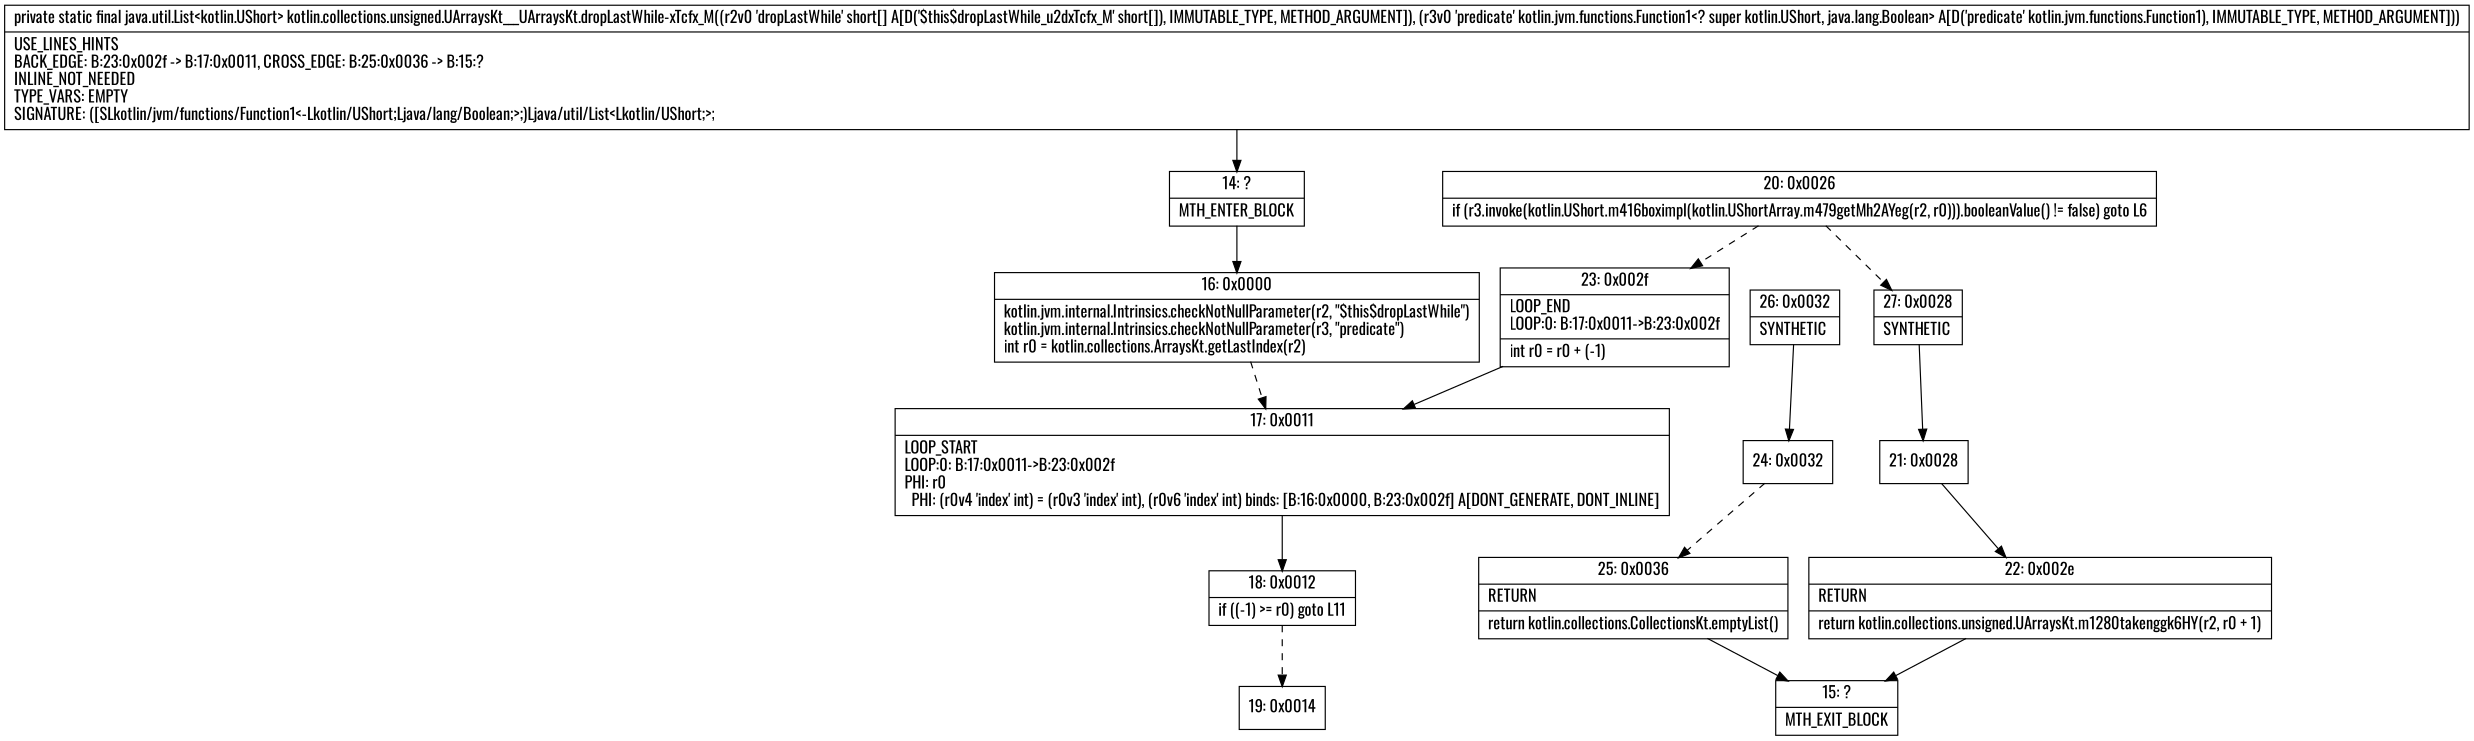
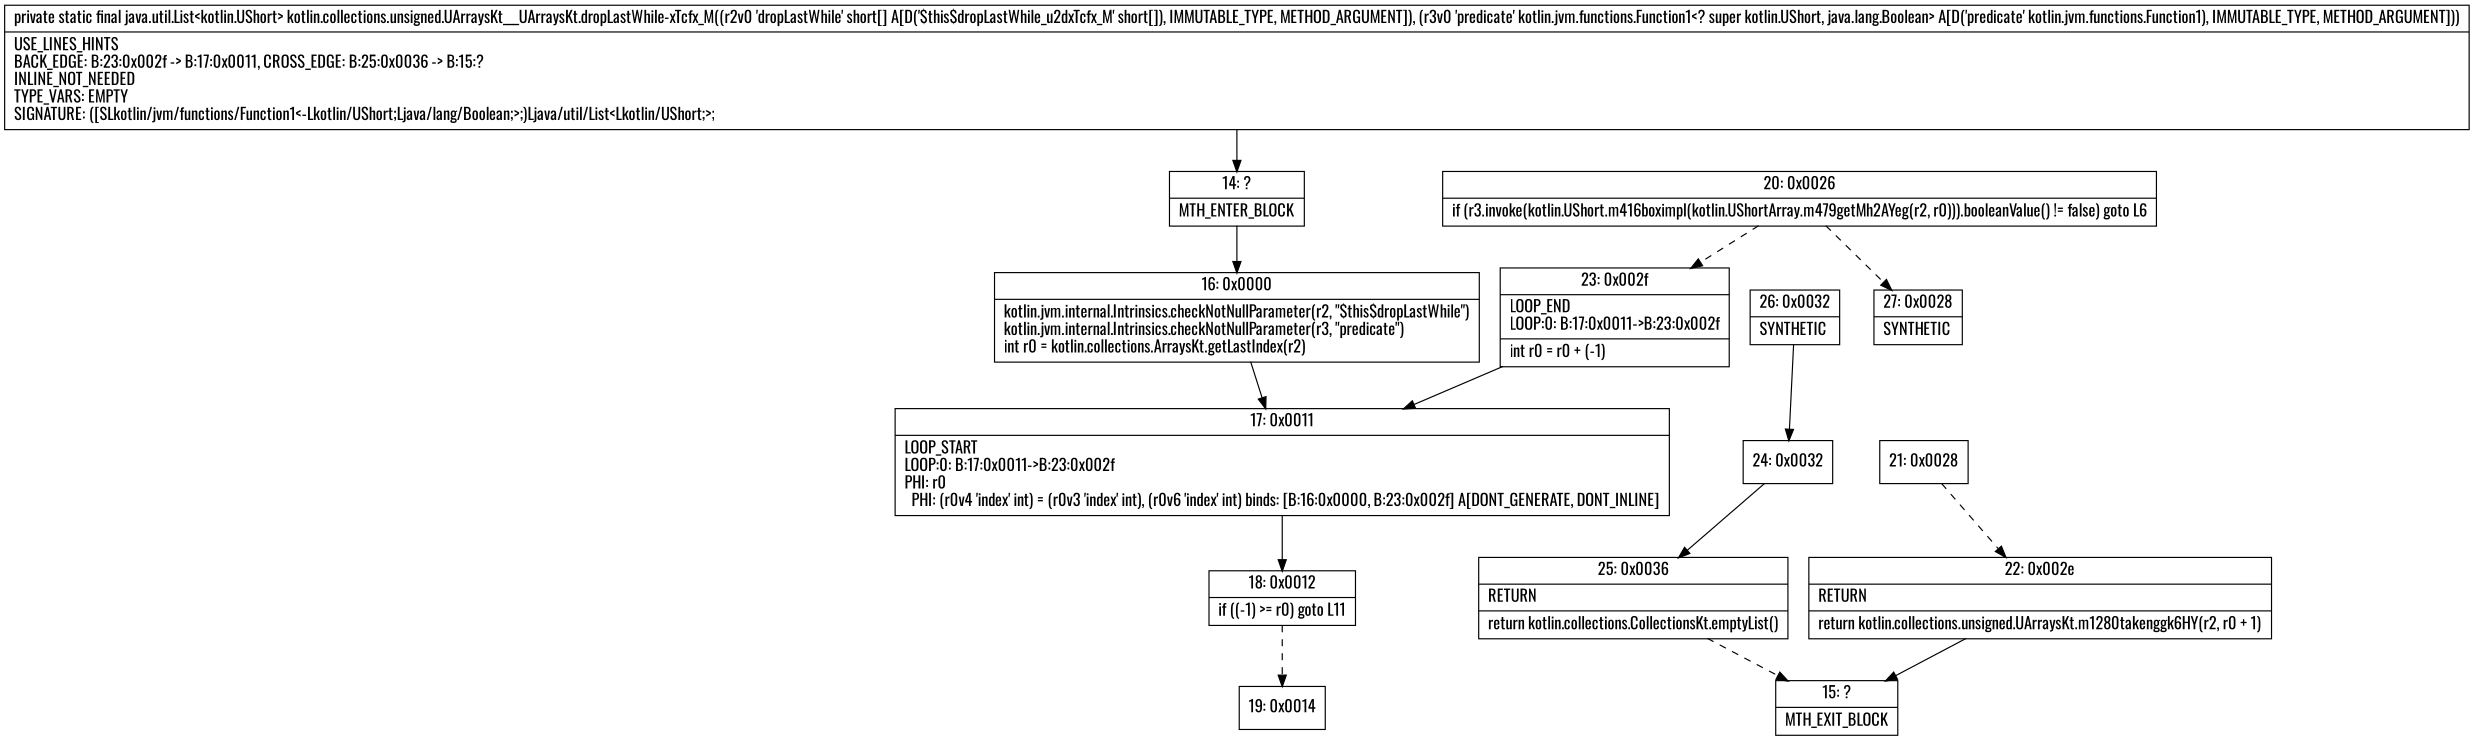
edge "16: 0x0000" -> "17: 0x0011": style dashed -> solid
edge "27: 0x0028" -> "21: 0x0028": removed
edge "21: 0x0028" -> "22: 0x002e": style solid -> dashed
edge "24: 0x0032" -> "25: 0x0036": style dashed -> solid
edge "25: 0x0036" -> "15: ?": style solid -> dashed
